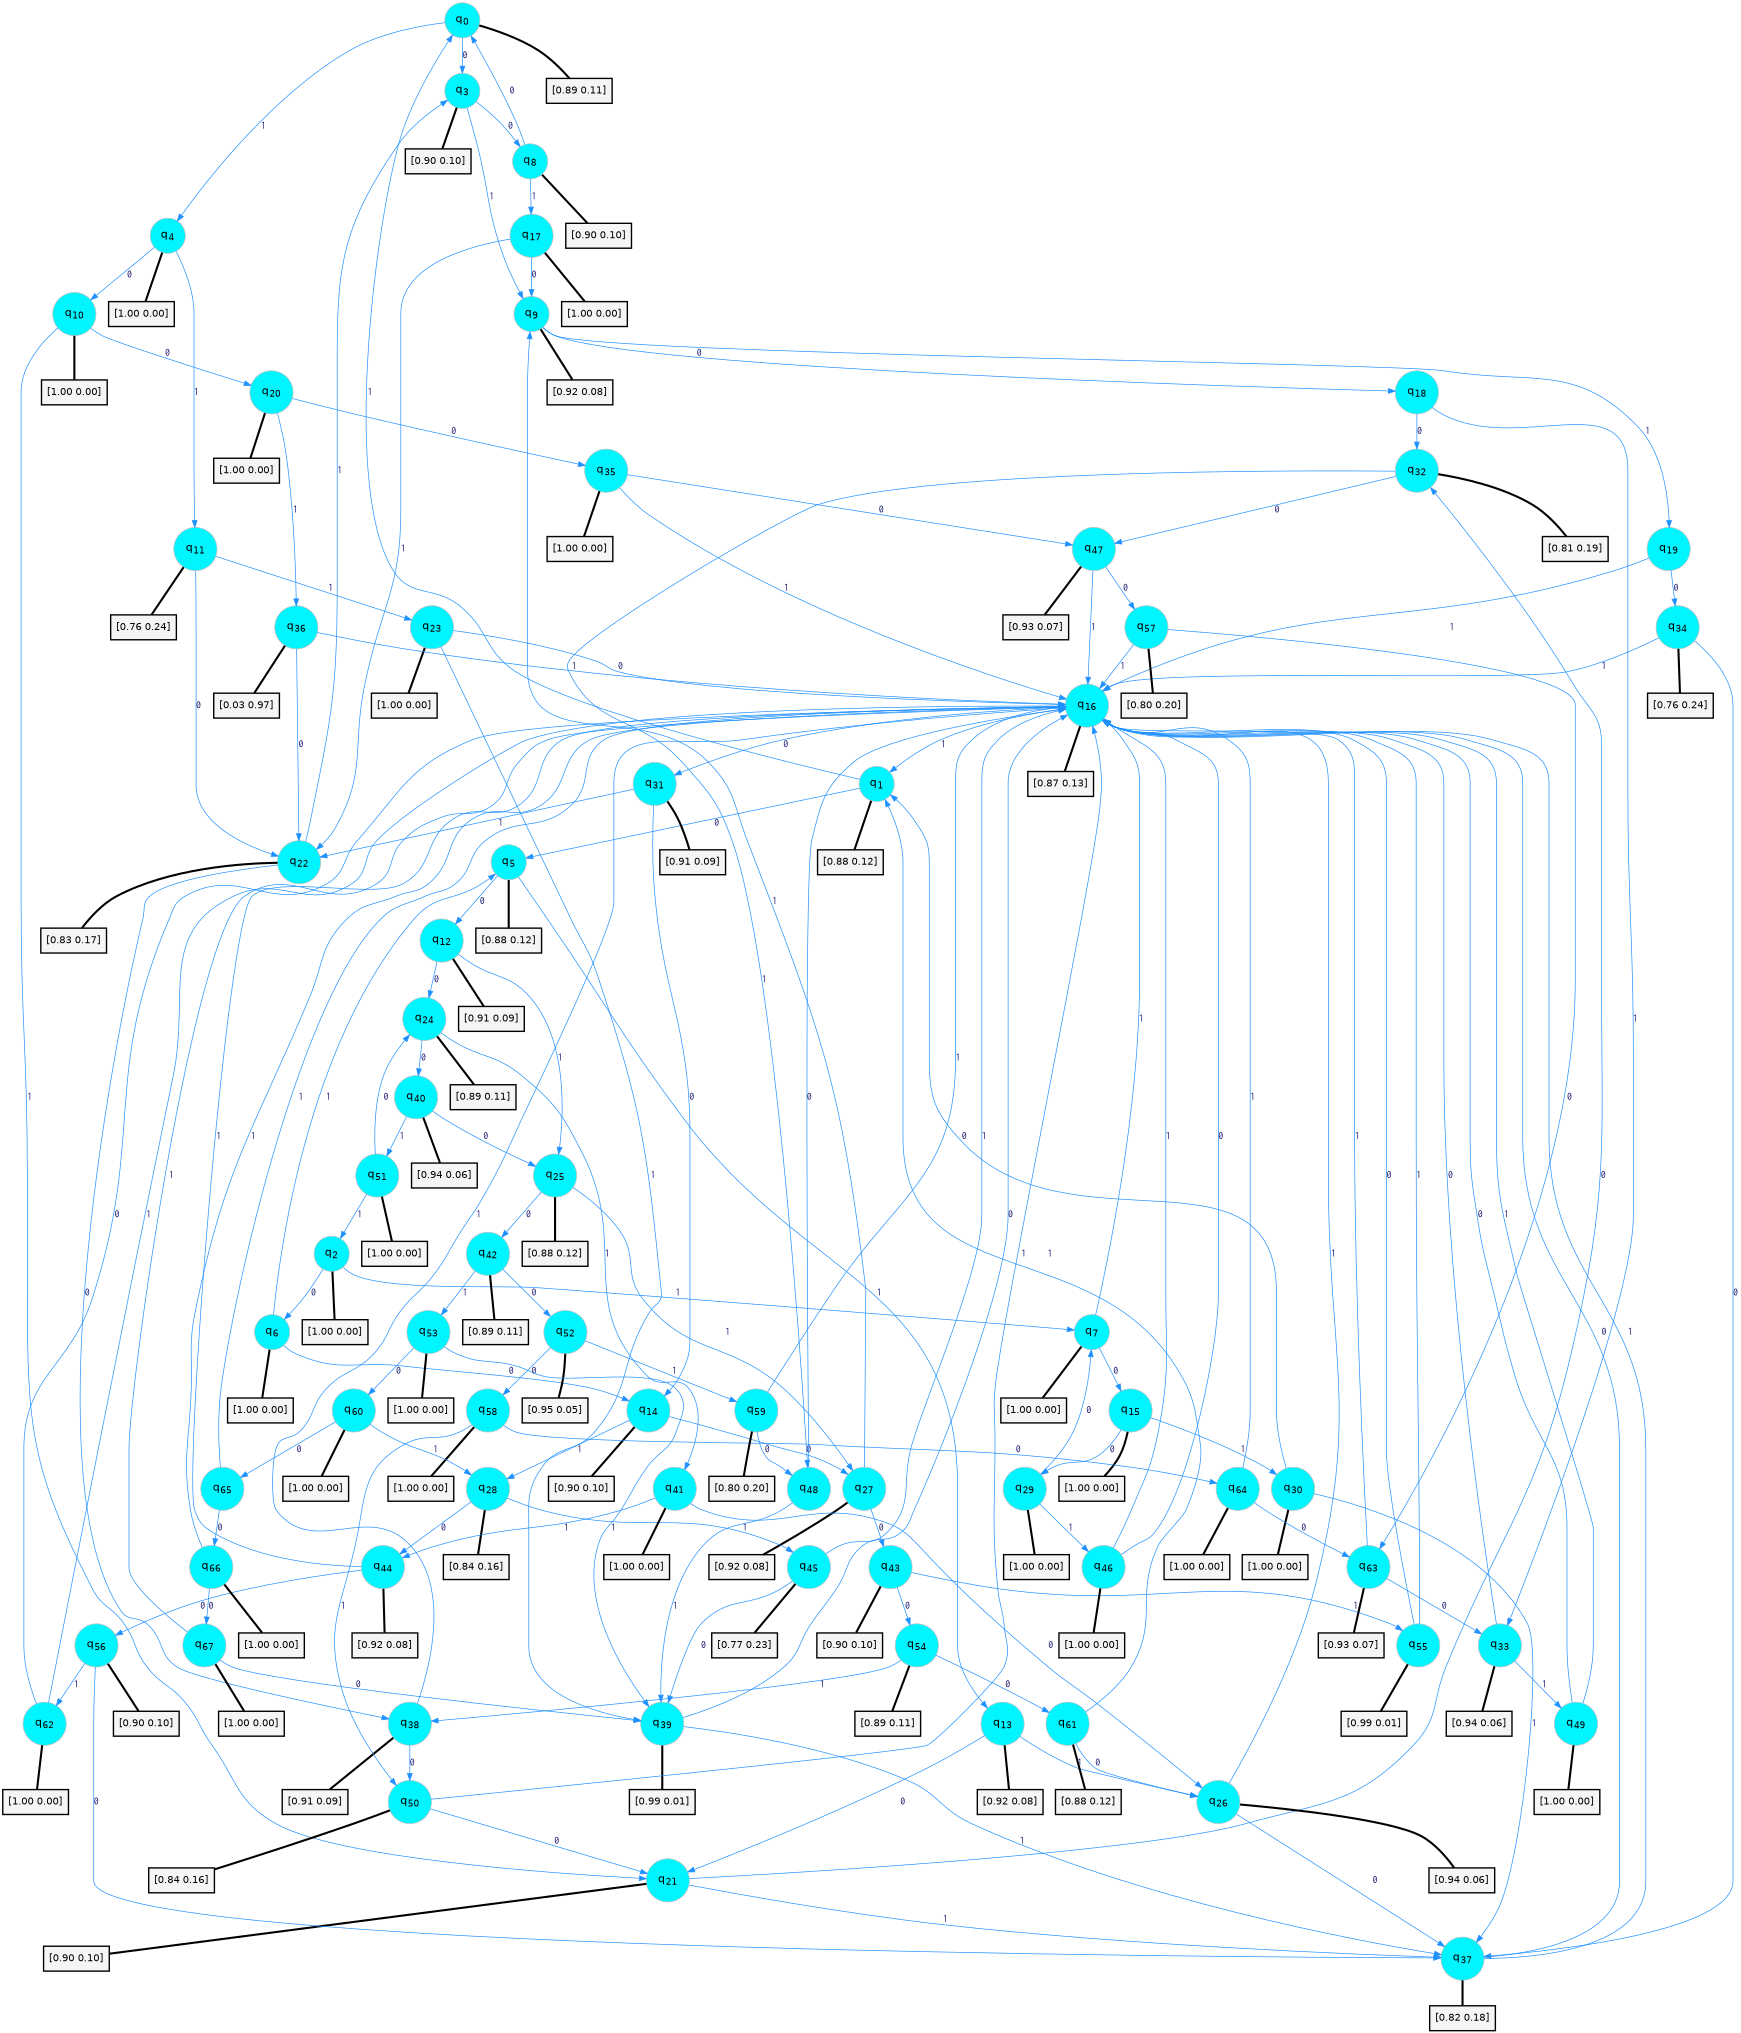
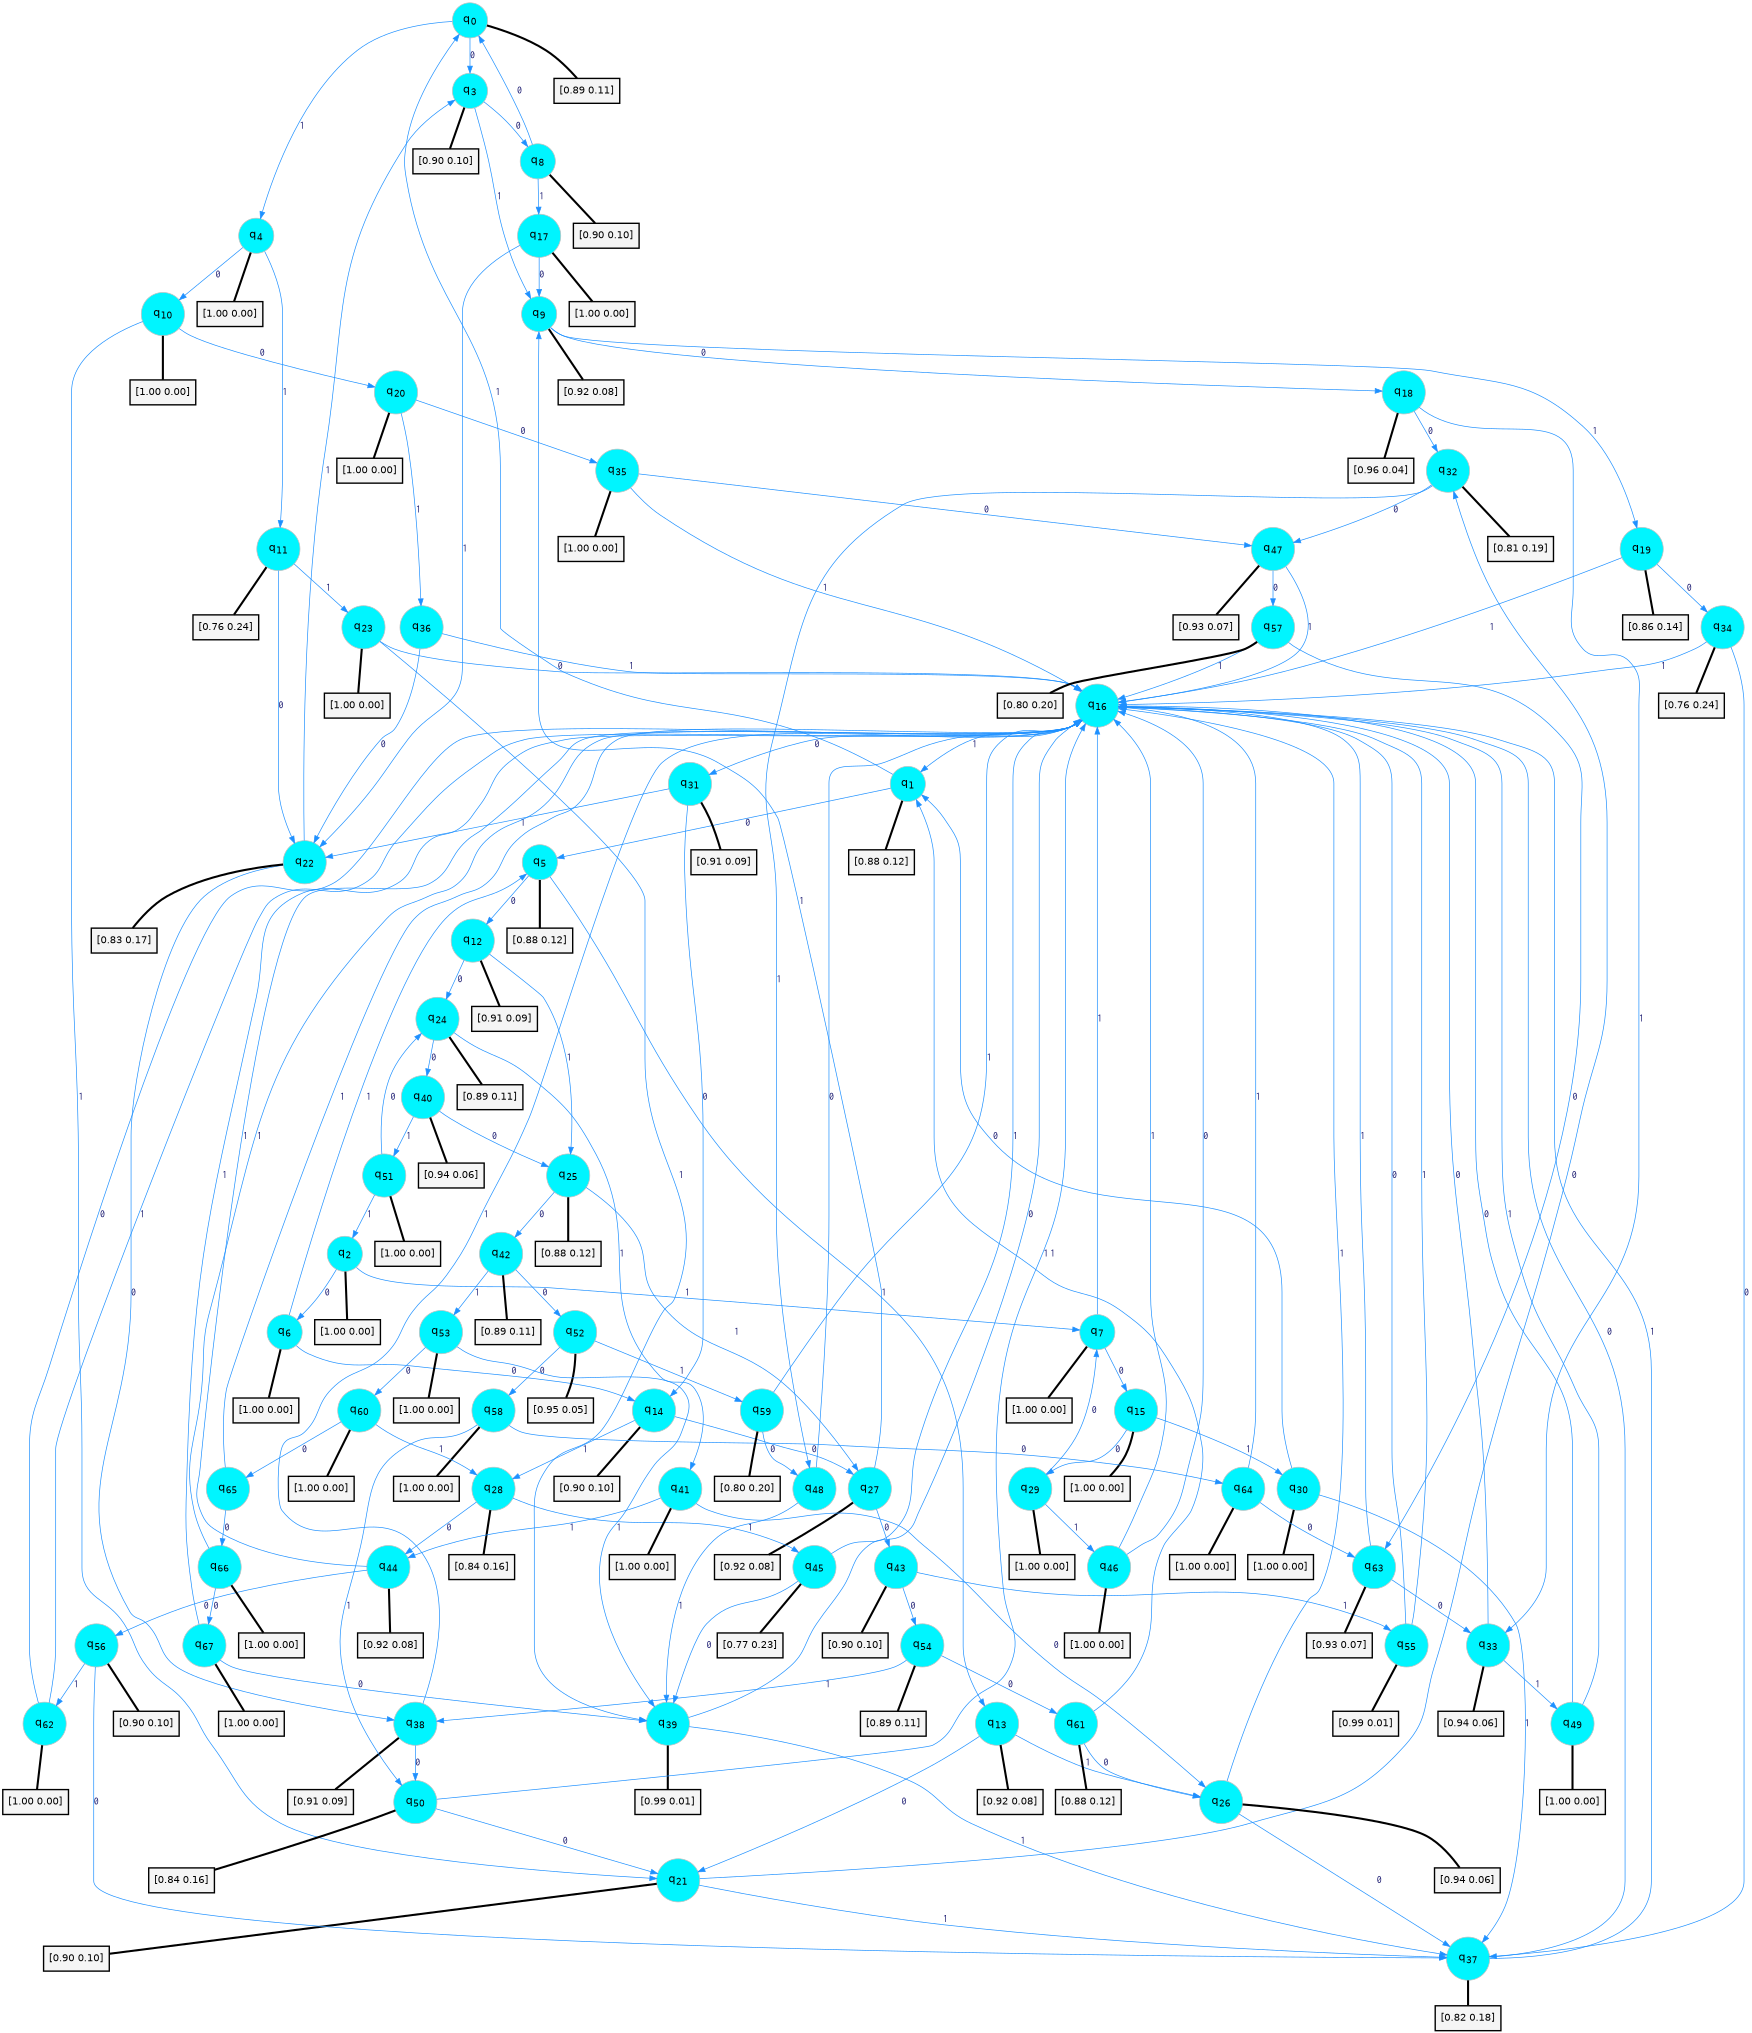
node "[0.96 0.04]": added
node "[0.86 0.14]": added
node "[0.03 0.97]": removed
node "[0.87 0.13]": removed
